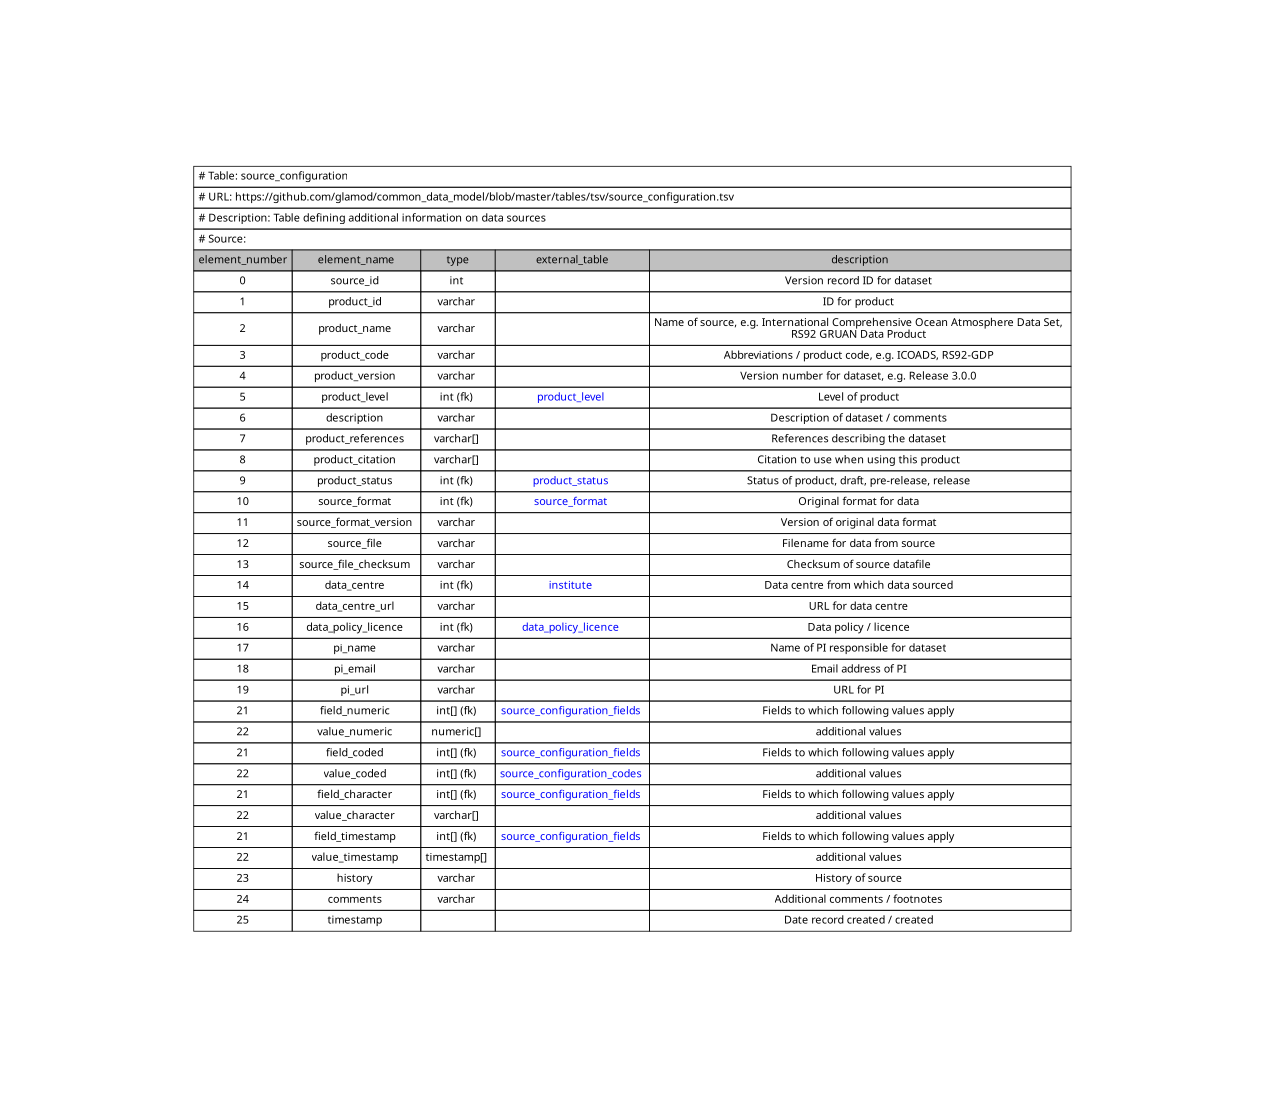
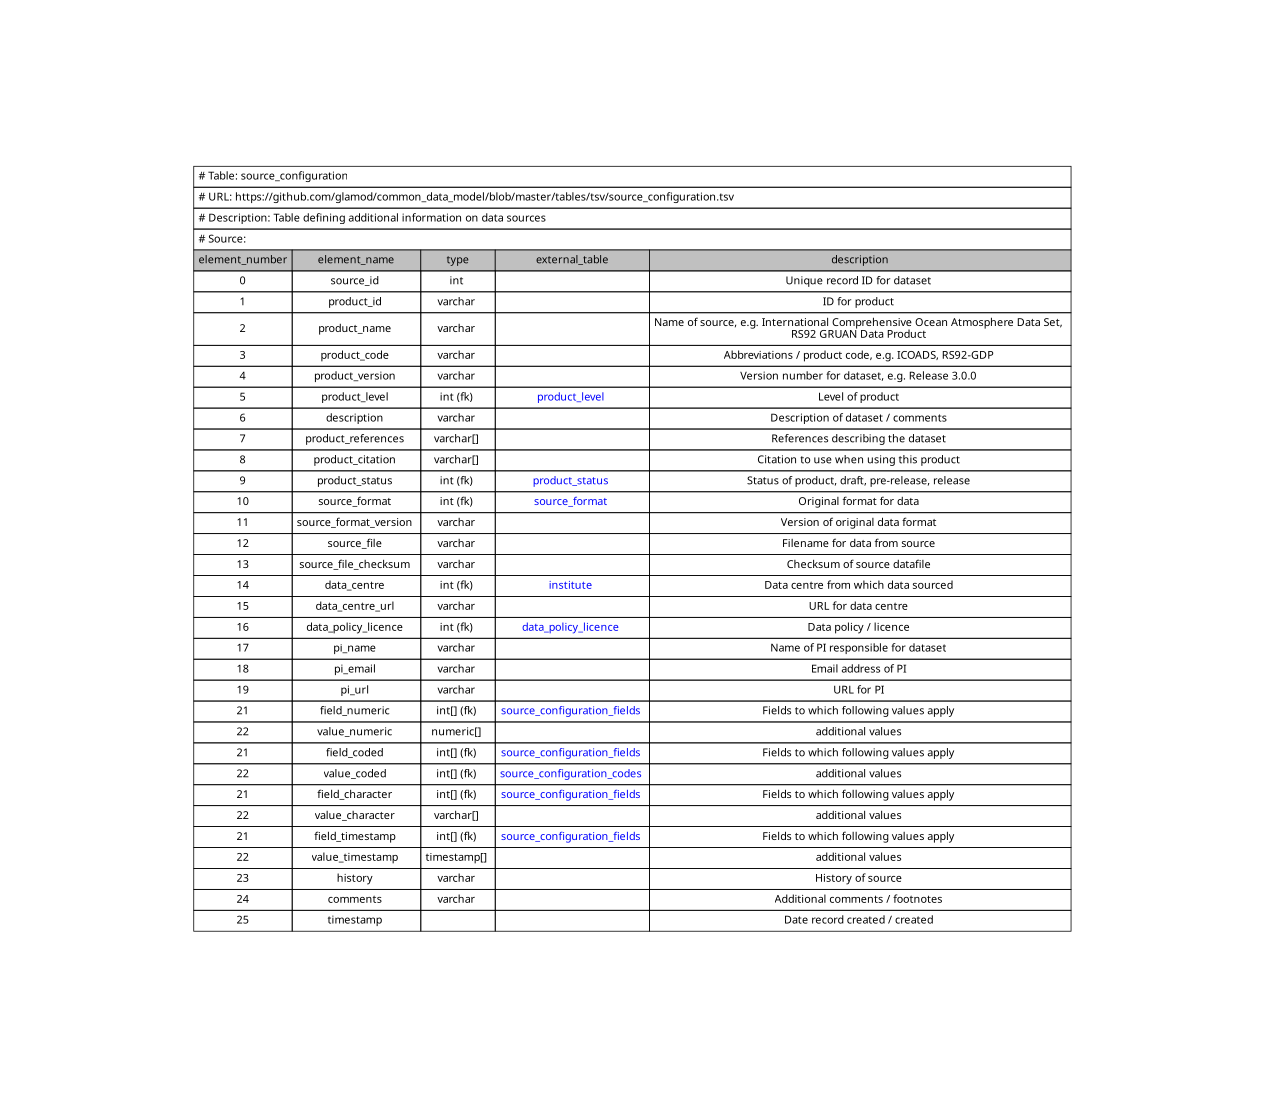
node "# Table: source_configuration": text "Version record ID for dataset" -> "Unique record ID for dataset"
